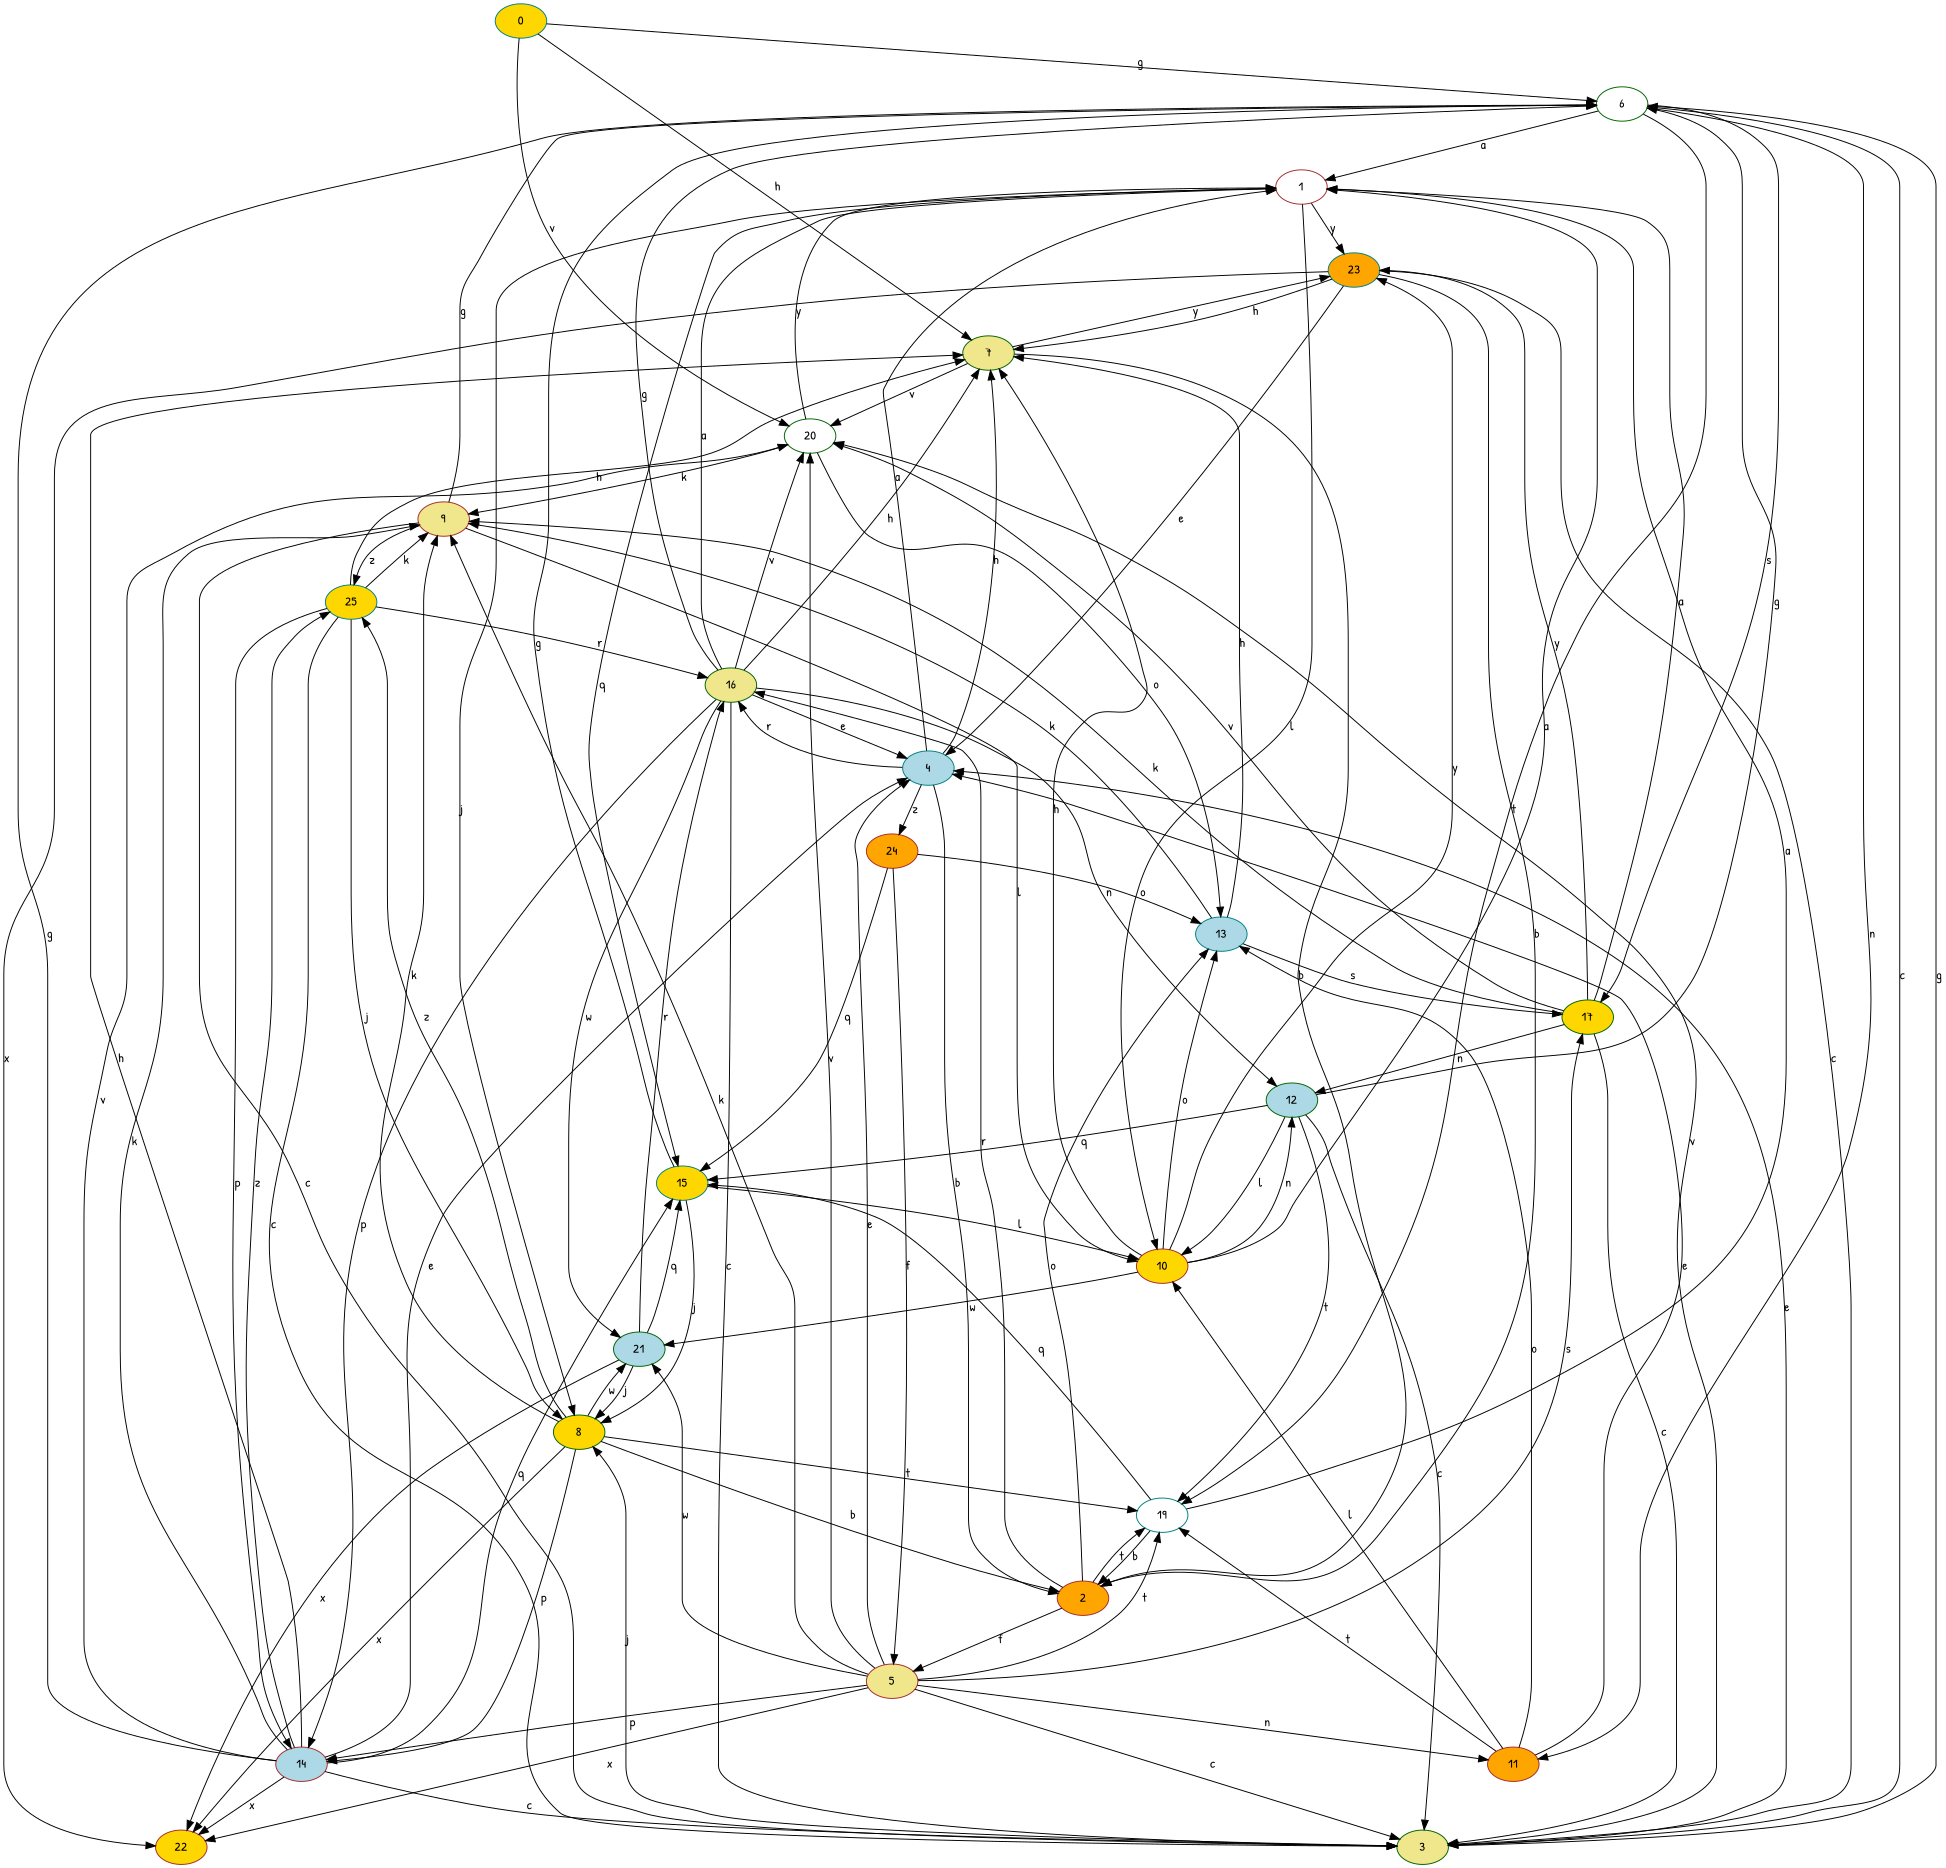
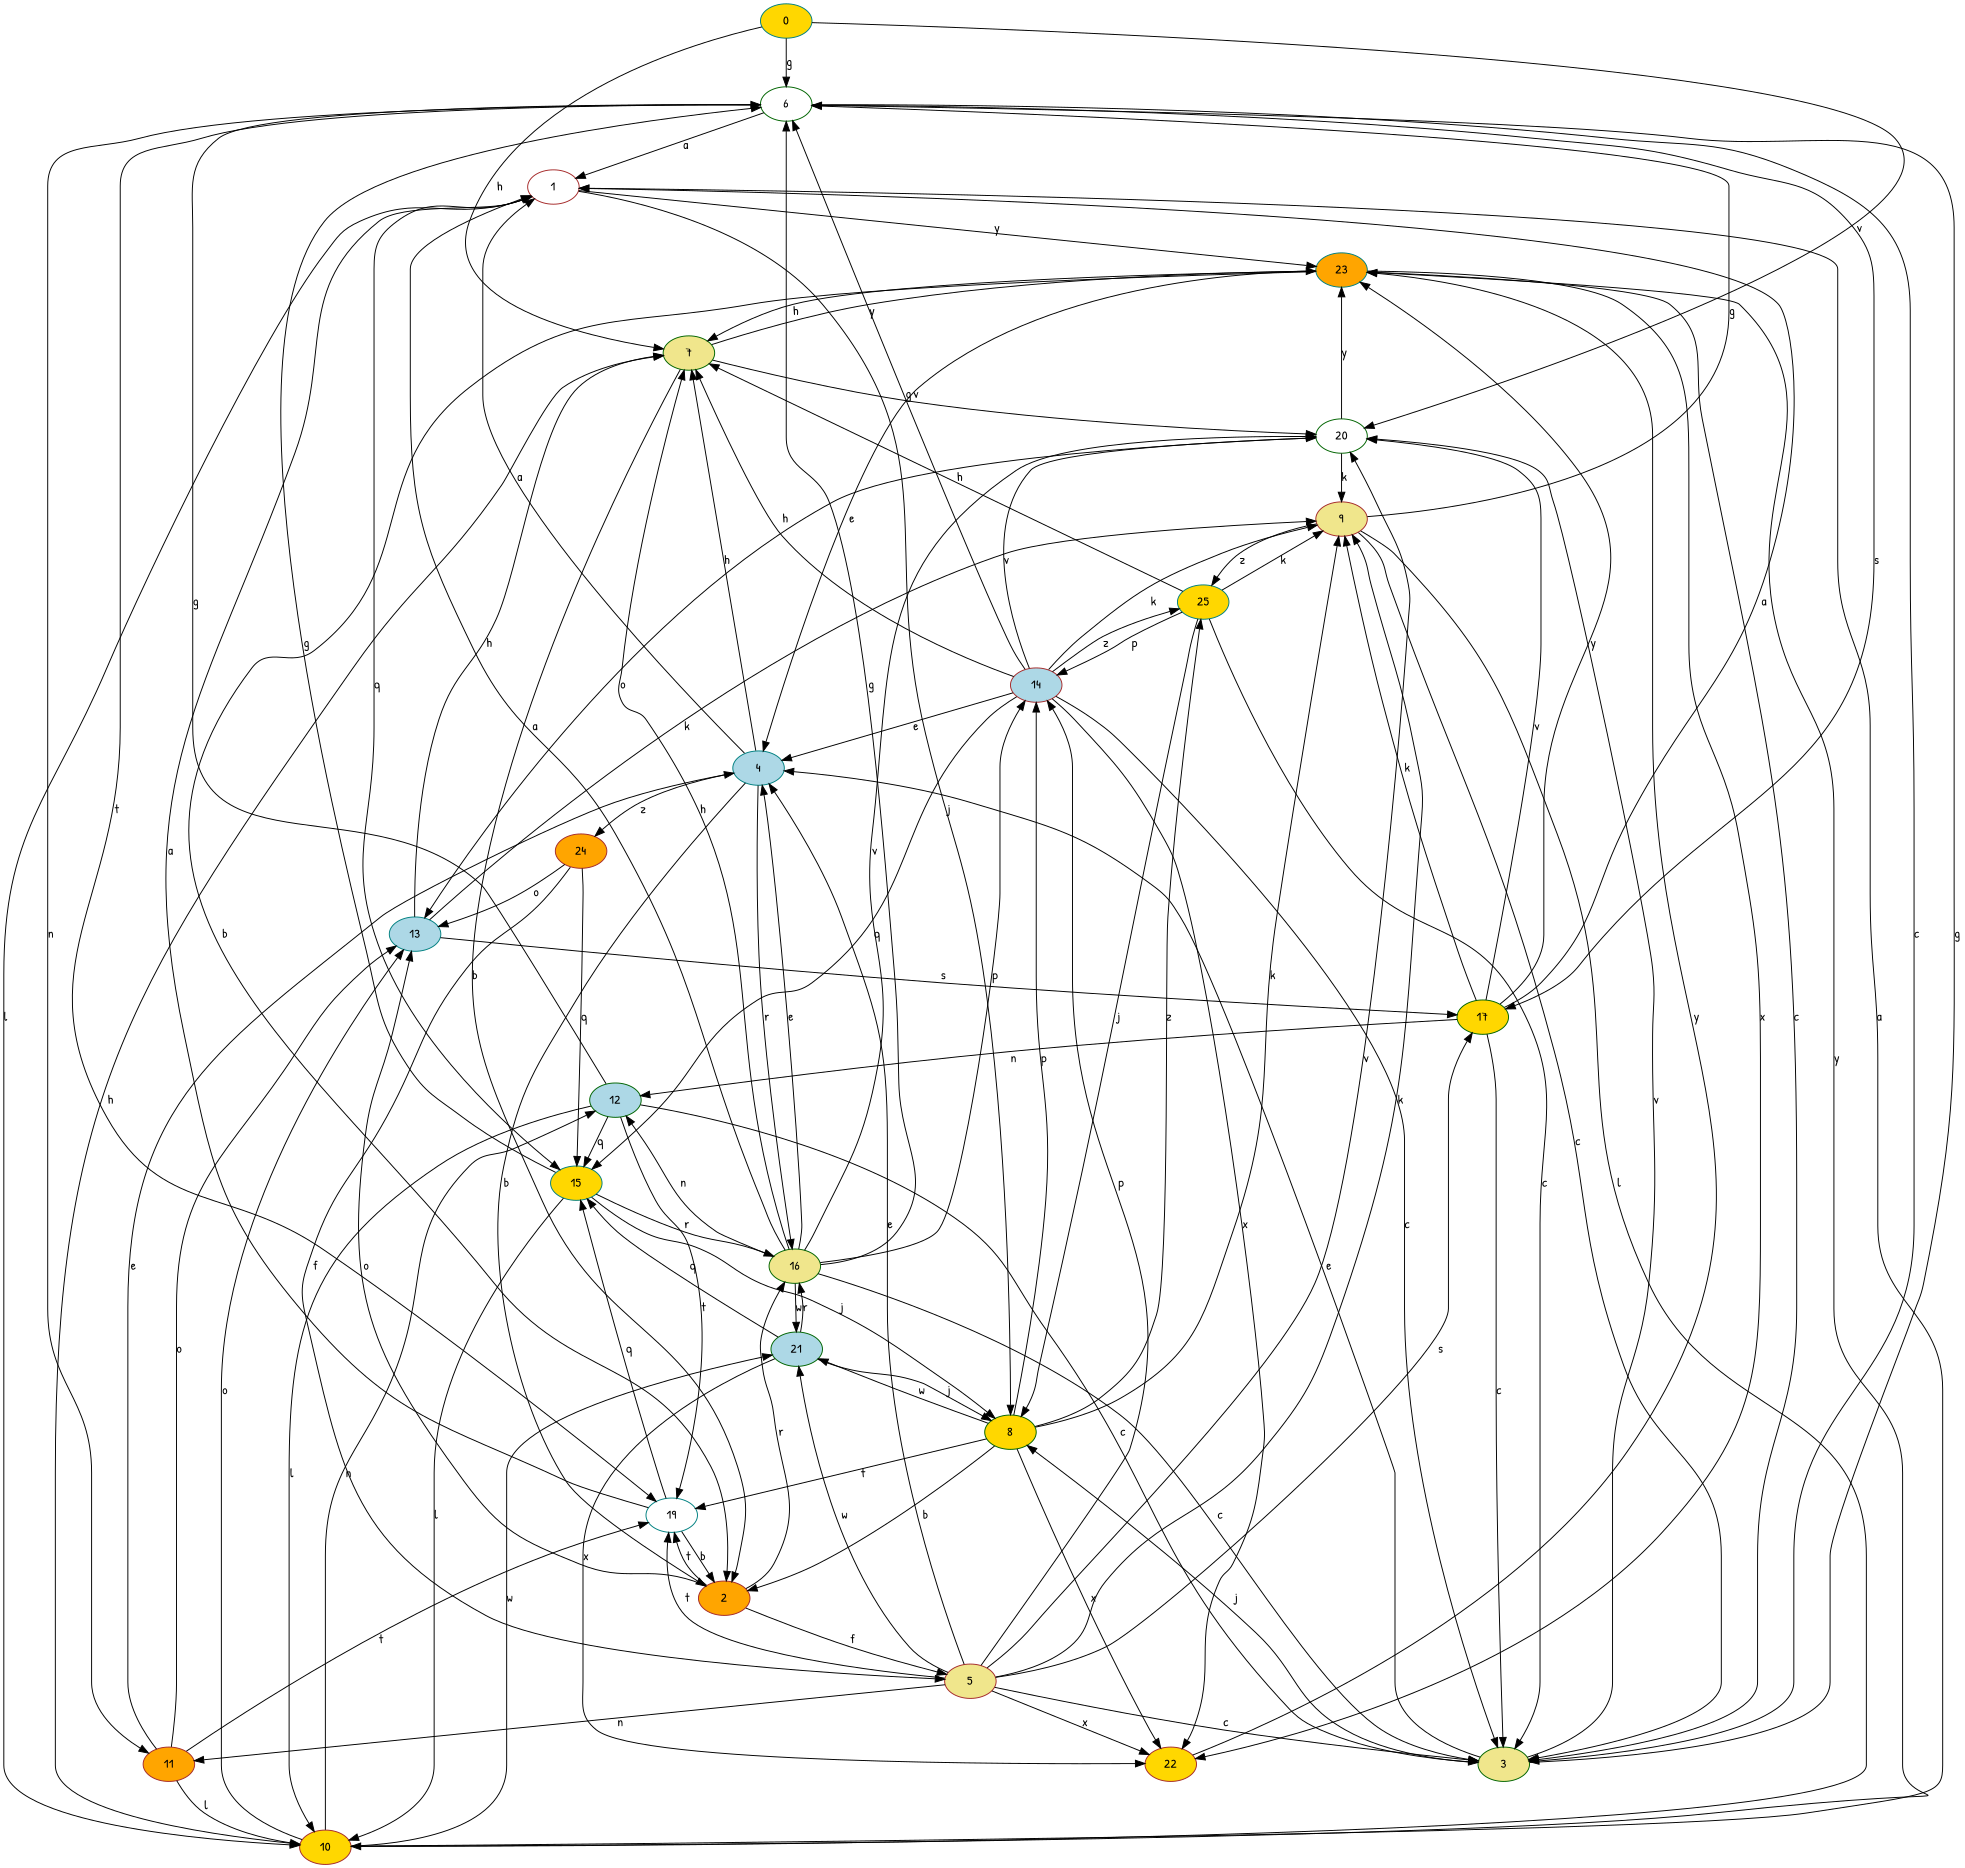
edge "20" -> "1": now "20" -> "23"
edge "25" -> "16": now "15" -> "16"
edge "22" -> "23": added, label "y"
